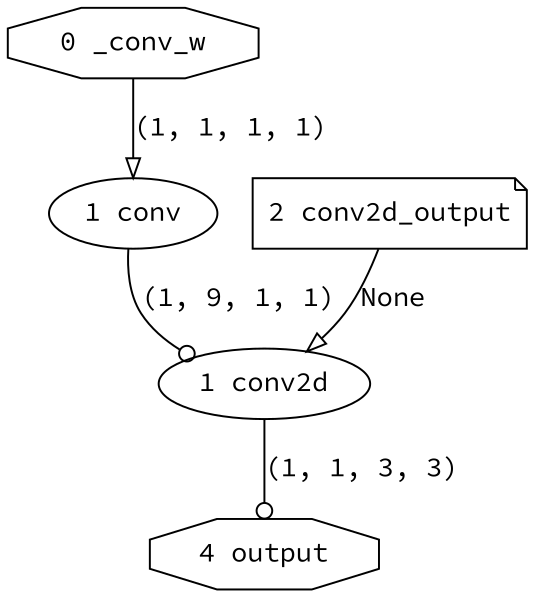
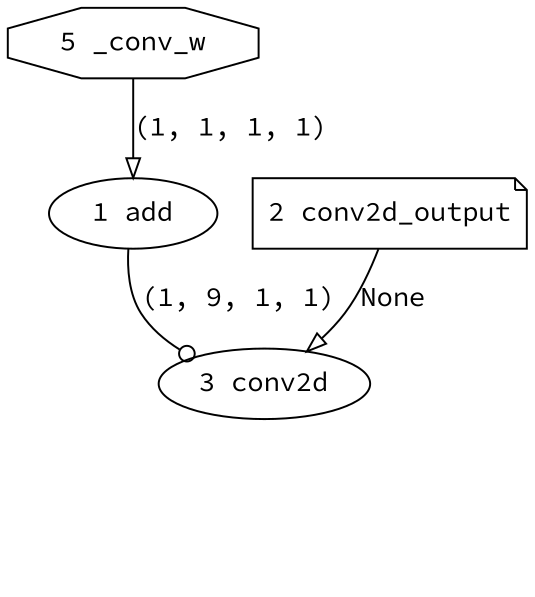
node "0 _conv_w": label "0 _conv_w" -> "5 _conv_w"
node "1 conv": label "1 conv" -> "1 add"
node "1 conv2d": label "1 conv2d" -> "3 conv2d"
node "4 output": removed
